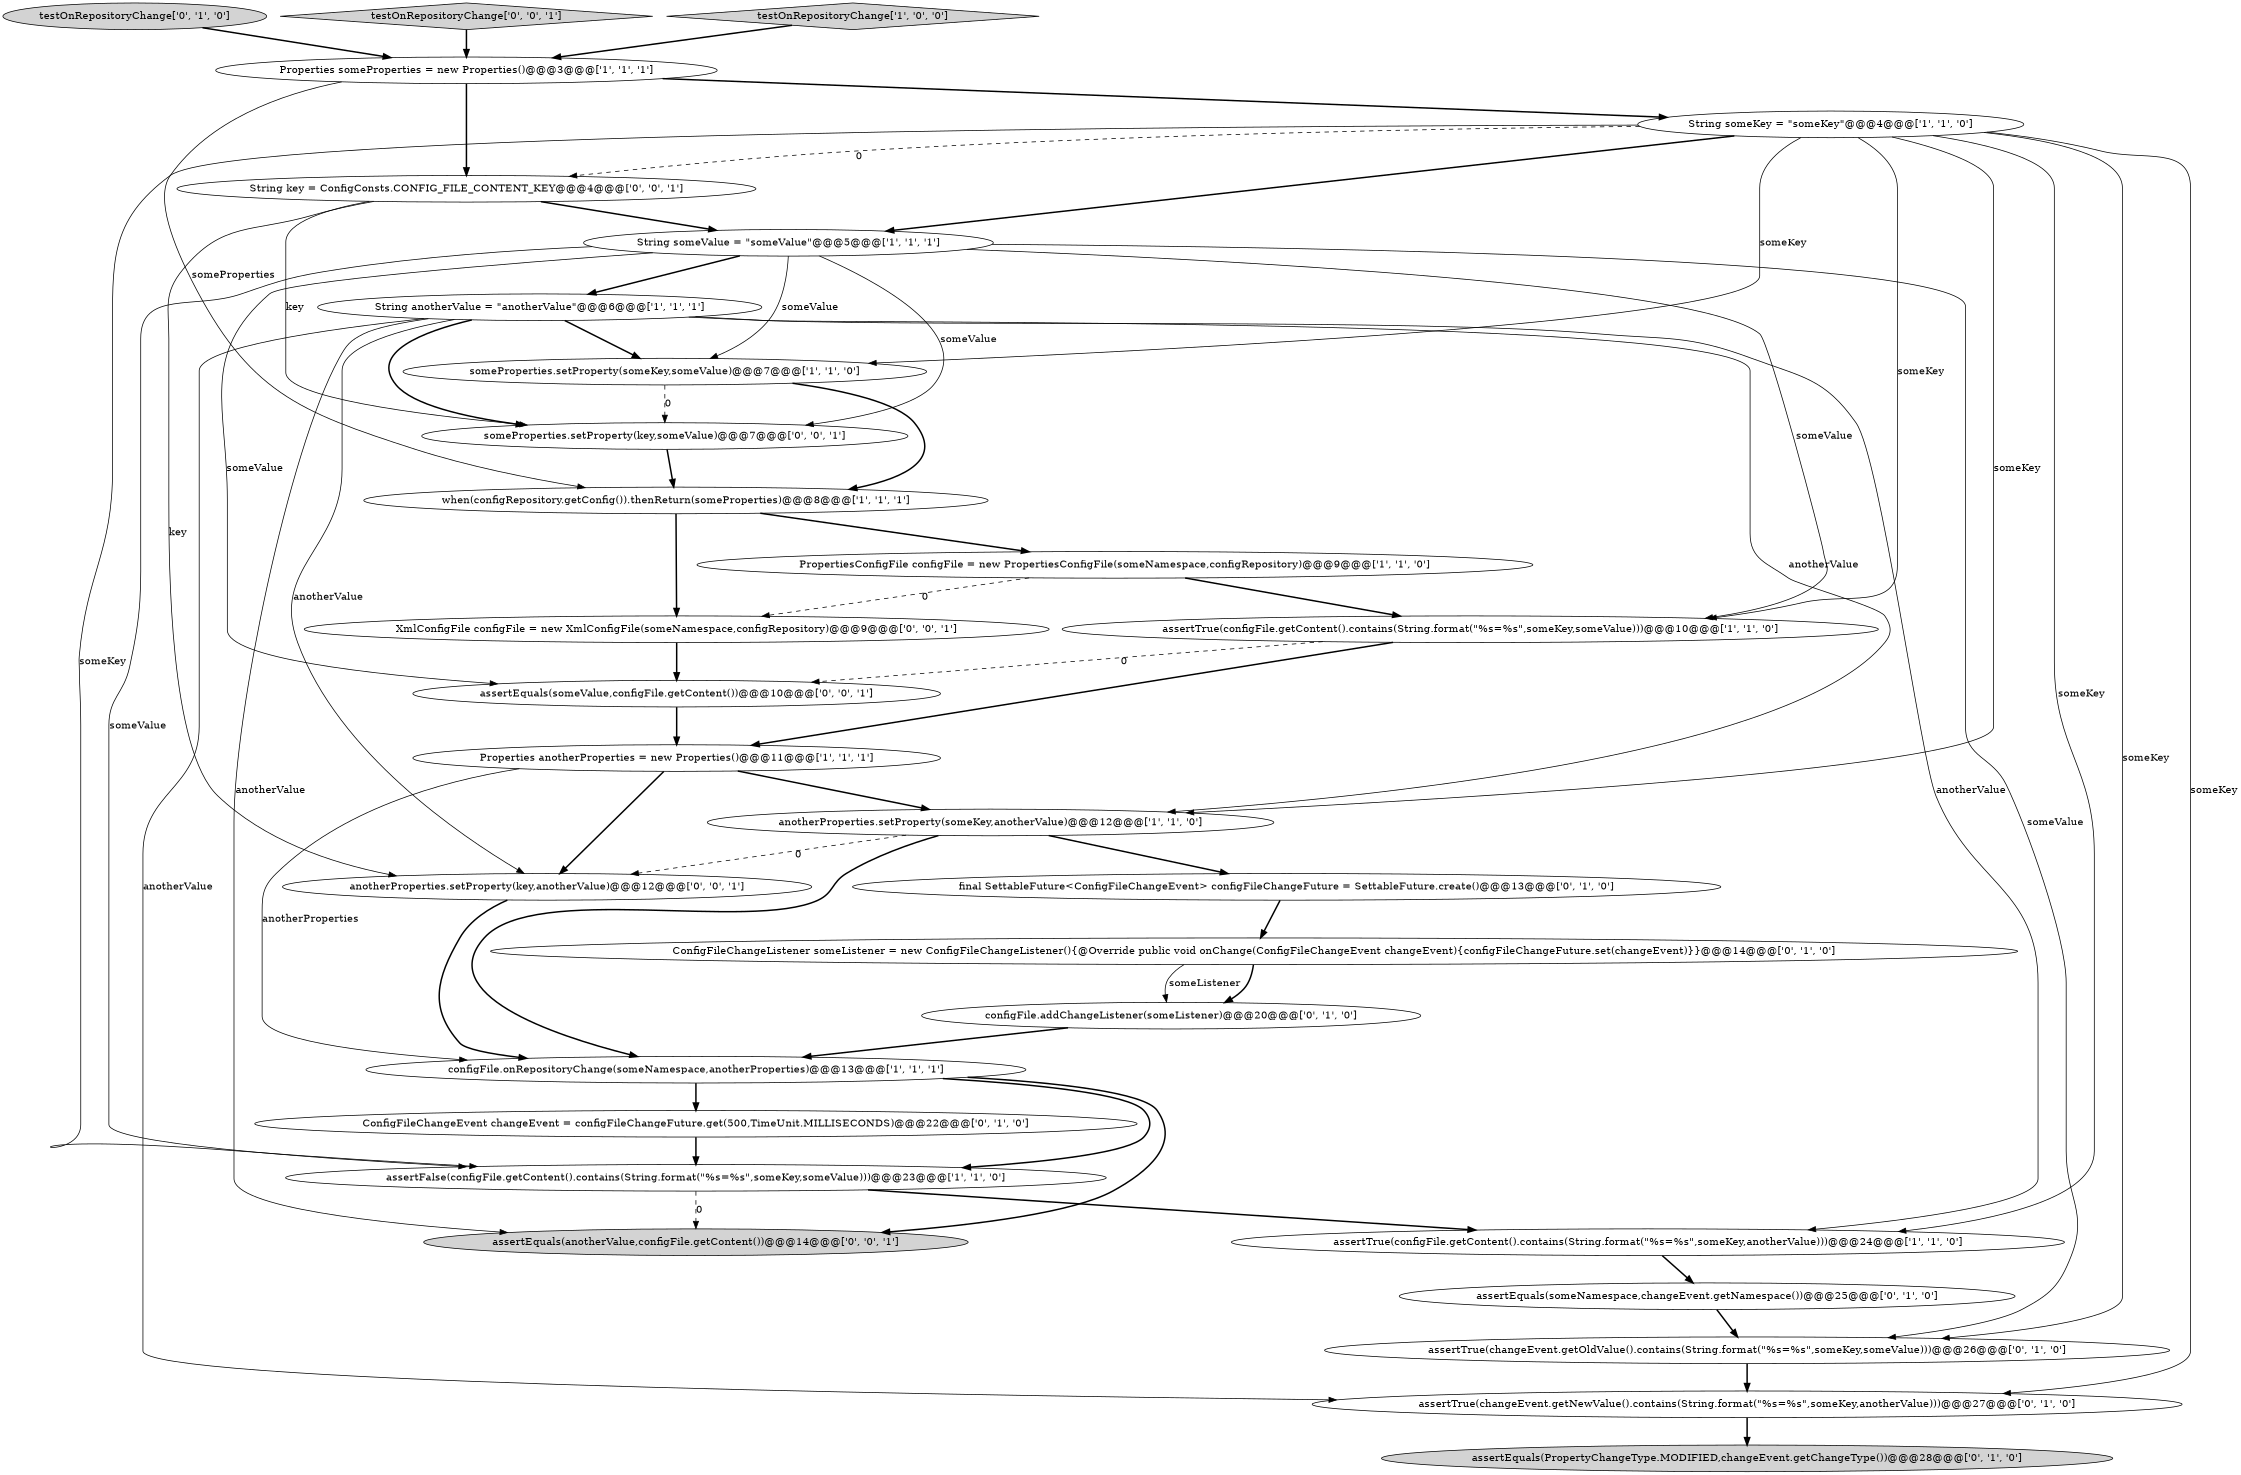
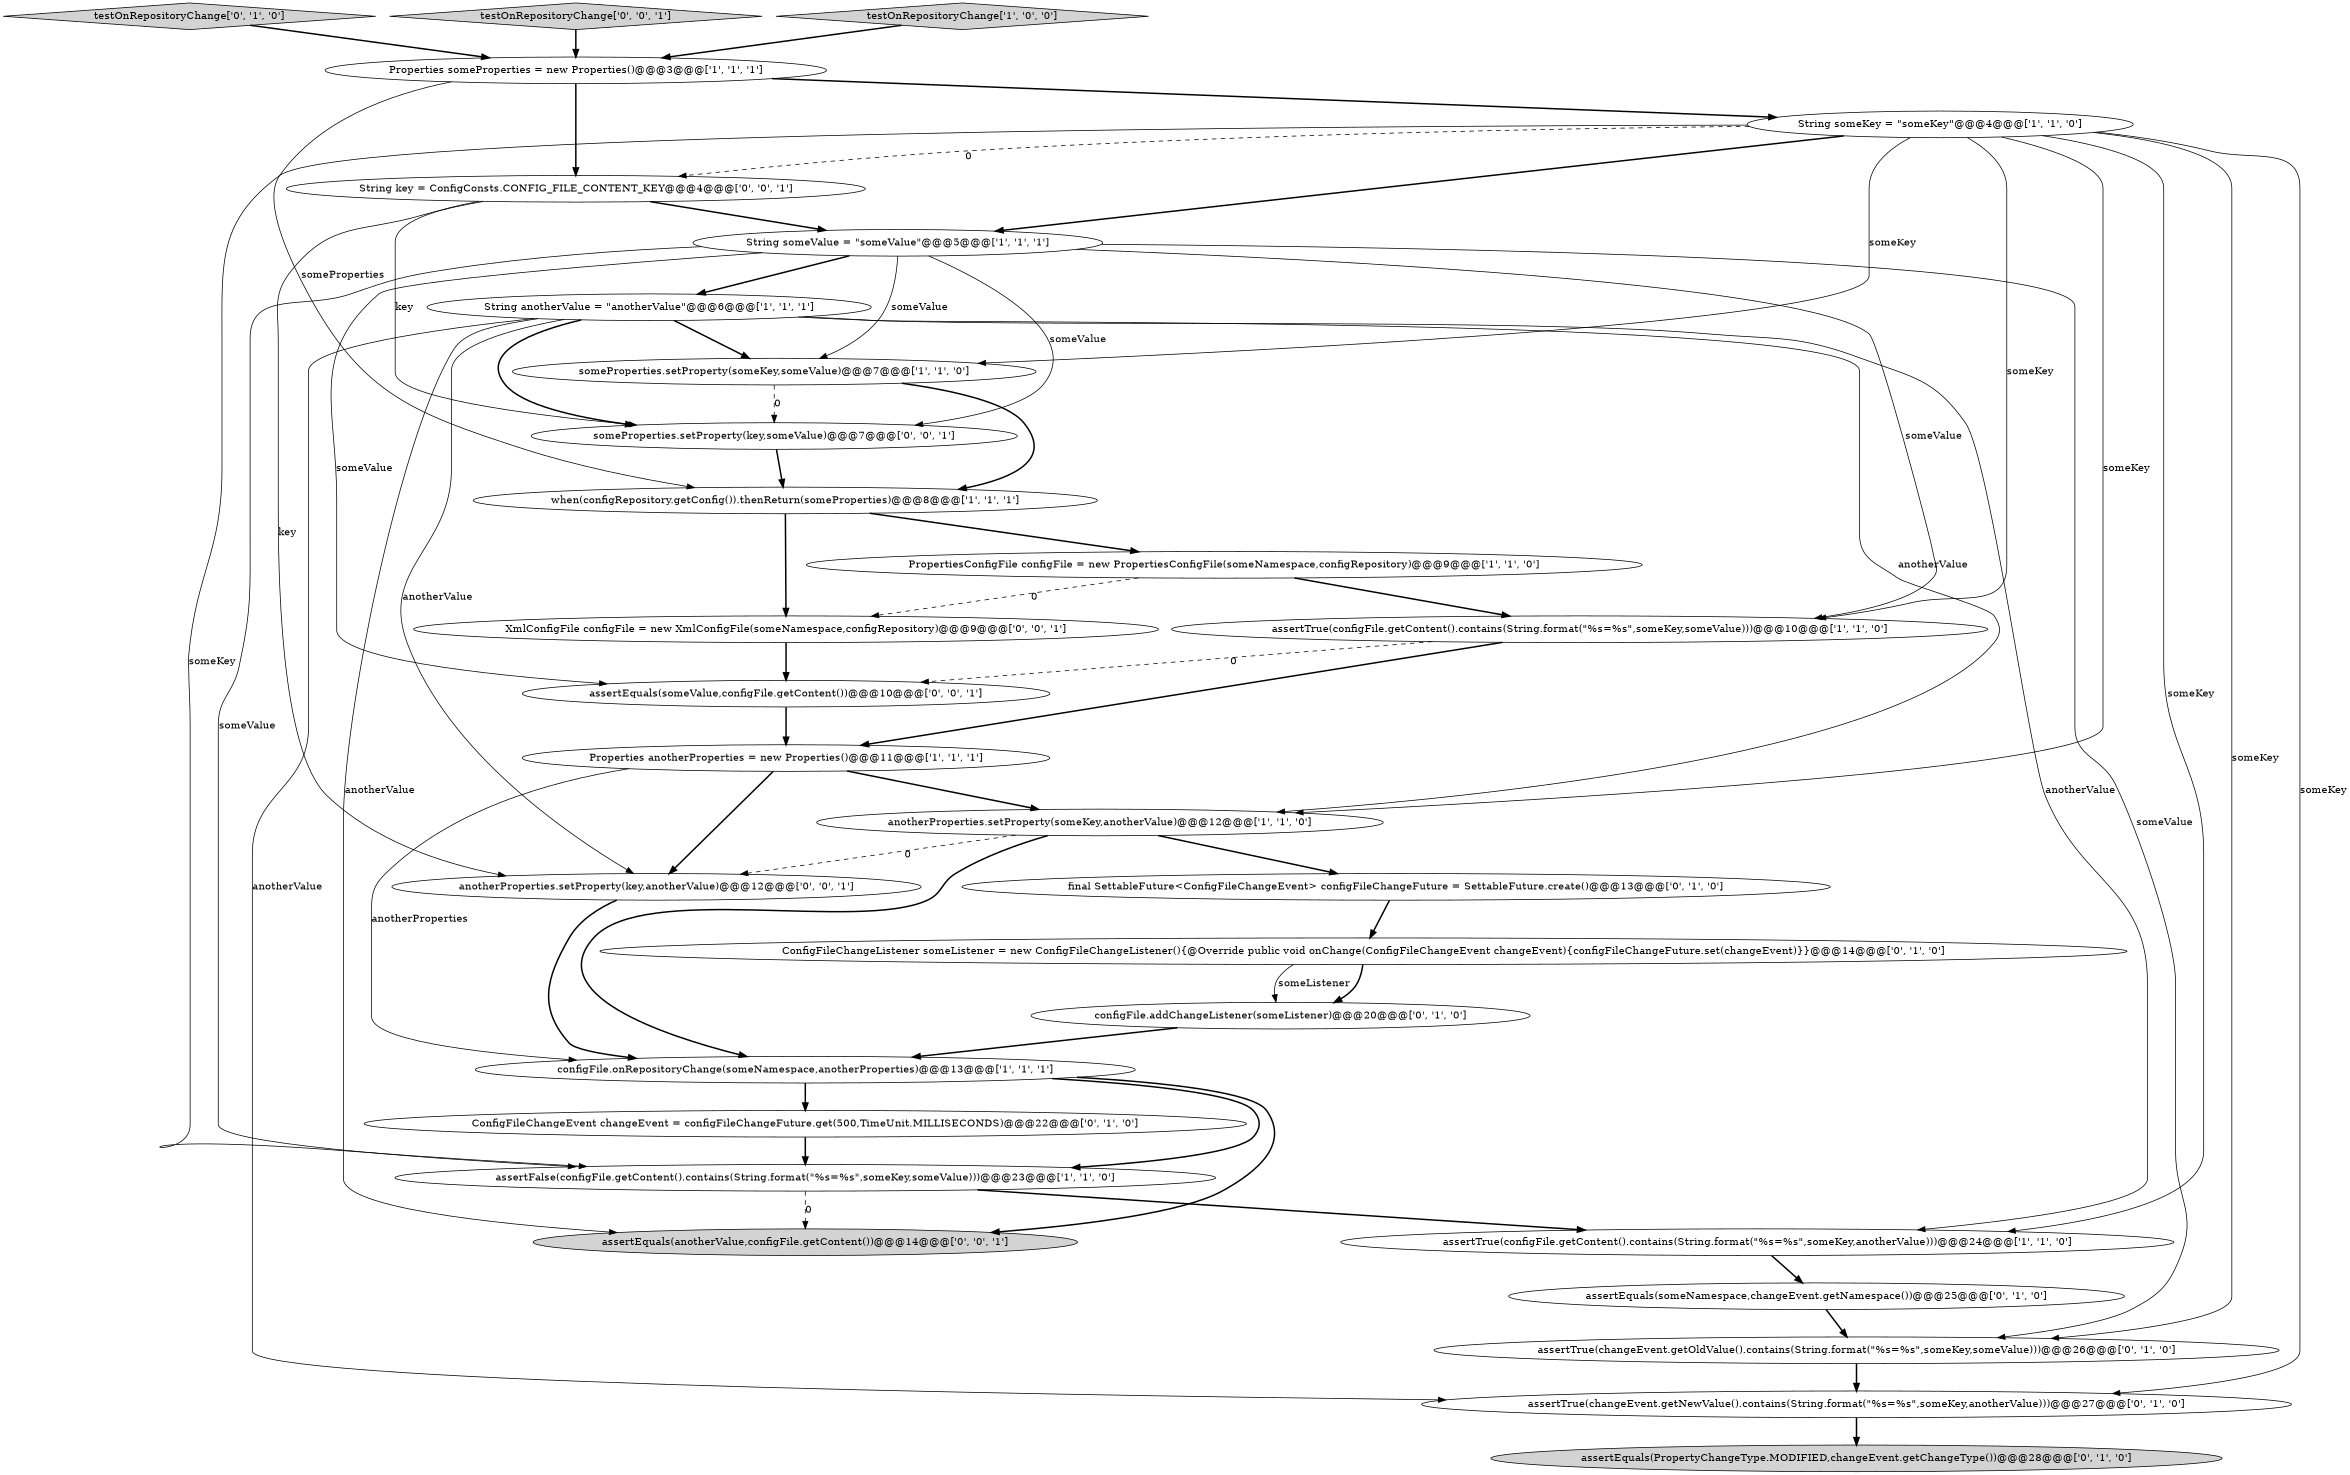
node "testOnRepositoryChange['0', '1', '0']": shape ellipse -> diamond
